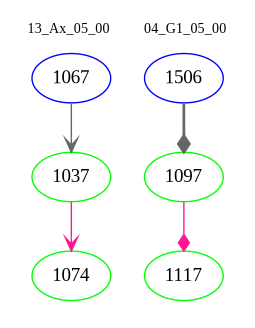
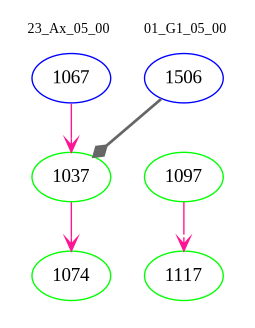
cluster "13_Ax_05_00": label "13_Ax_05_00" -> "23_Ax_05_00"
cluster "04_G1_05_00": label "04_G1_05_00" -> "01_G1_05_00"
edge "1506" -> "1097": now "1506" -> "1037"
edge "1067" -> "1037": color gray40 -> deeppink
edge "1097" -> "1117": arrowhead diamond -> vee
